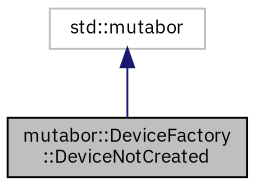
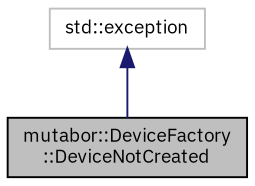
node "std::mutabor": label "std::mutabor" -> "std::exception"
